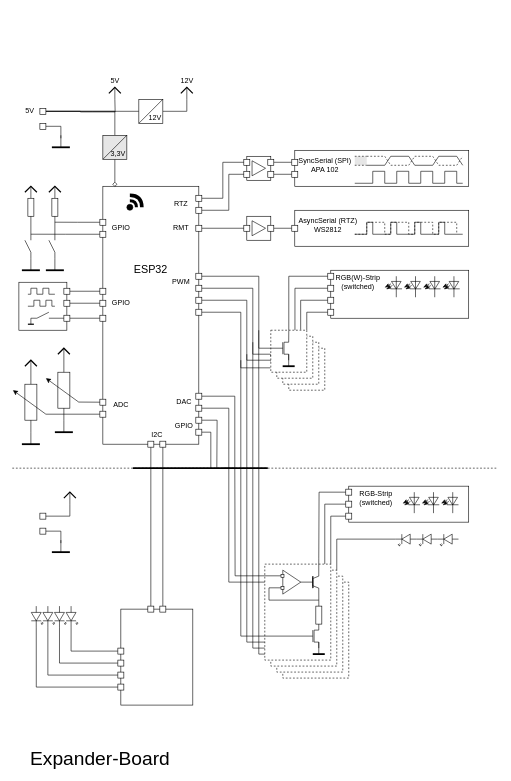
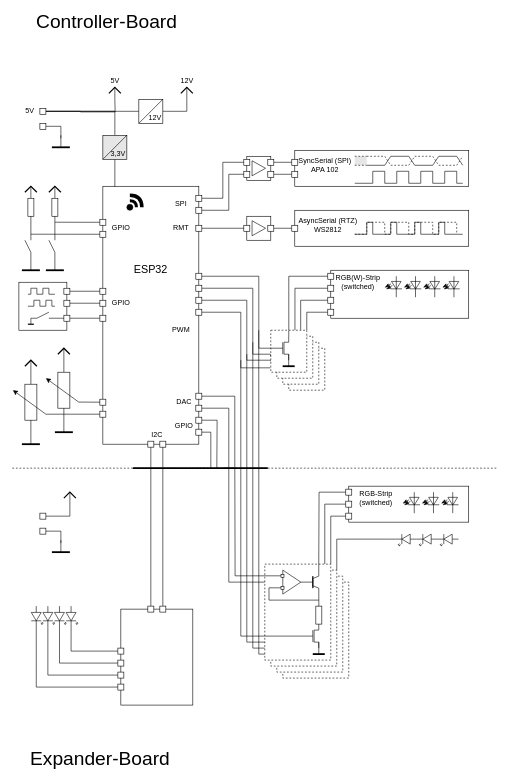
node "Controller-Board": added
edge "3,3V" -> "ESP32": arrowhead diamond -> none
node "RTZ": label "RTZ" -> "SPI"
node "PWM": moved (181, 282) -> (181, 330)
node "ADC": removed
